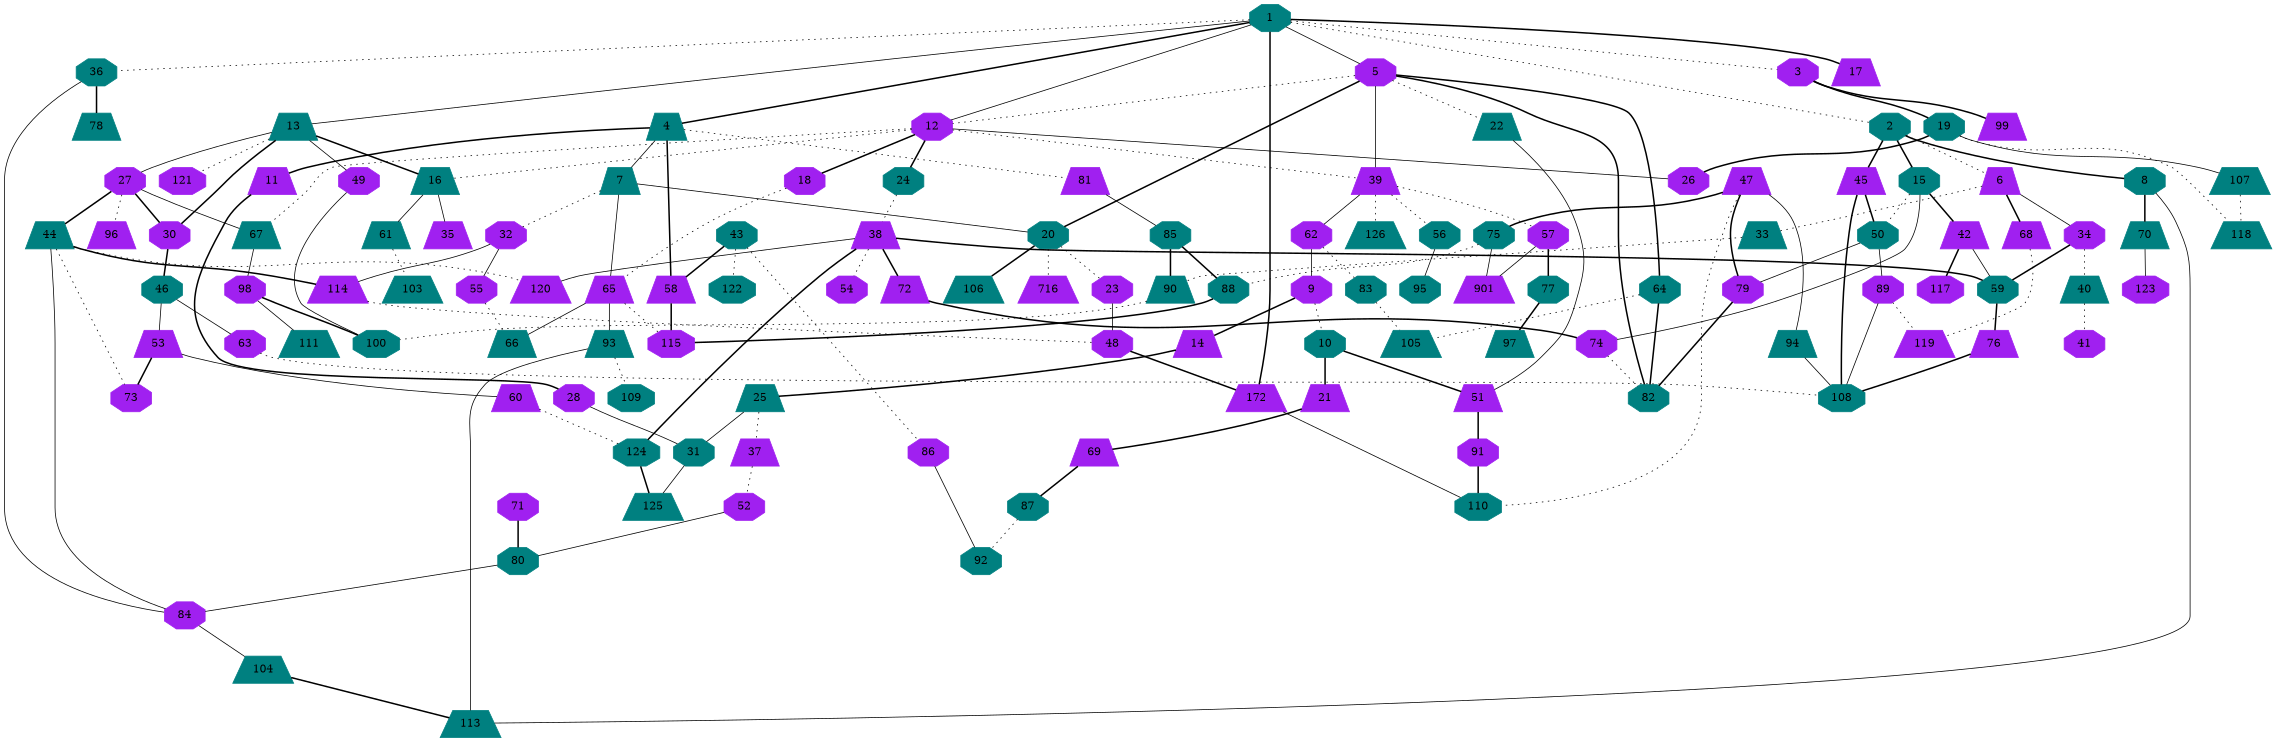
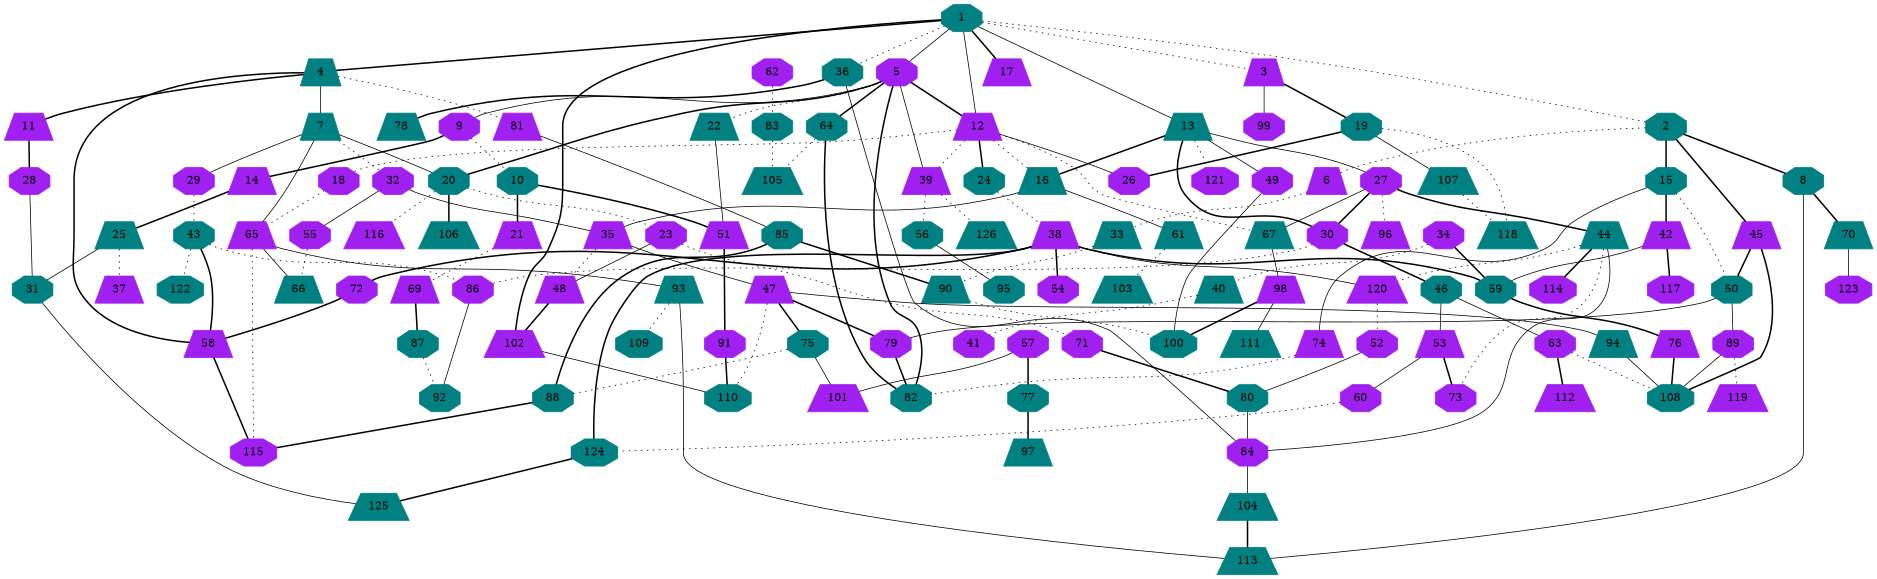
node "3": shape octagon -> trapezium
edge "5" -- "12": style dotted -> bold
edge "3" -- "99": style bold -> solid
node "12": shape octagon -> trapezium
node "99": shape trapezium -> octagon
edge "12" -- "18": style bold -> dotted
node "29": added
edge "39" -- "57": removed
edge "39" -- "62": removed
edge "6" -- "34": removed
node "68": removed
edge "32" -- "114": now "32" -- "35"
edge "38" -- "54": style dotted -> bold
edge "62" -- "9": now "5" -- "9"
edge "30" -- "86": added
edge "35" -- "47": added
node "98": shape octagon -> trapezium
node "114": shape trapezium -> octagon
node "72": shape trapezium -> octagon
node "716": label "716" -> "116"
node "901": label "901" -> "101"
edge "23" -- "71": added
edge "72" -- "74": now "72" -- "58"
edge "114" -- "48": now "35" -- "48"
node "48": shape octagon -> trapezium
node "74": shape octagon -> trapezium
node "60": shape trapezium -> octagon
node "172": label "172" -> "102"
node "112": added
edge "21" -- "69": style bold -> dotted
edge "37" -- "52": now "120" -- "52"
